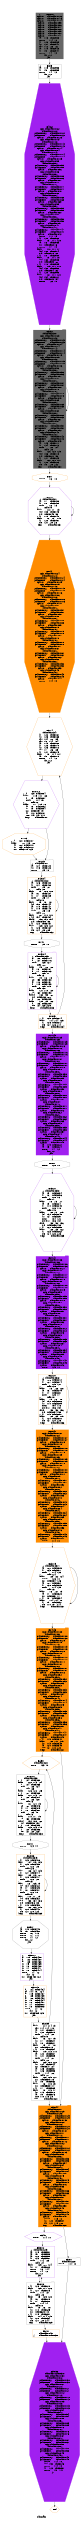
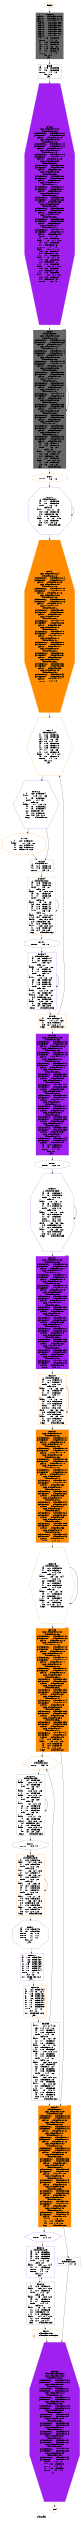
node "Begin": added
